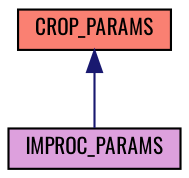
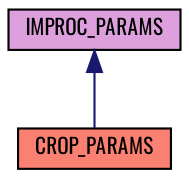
edge "IMPROC_PARAMS" -> "CROP_PARAMS": reversed
